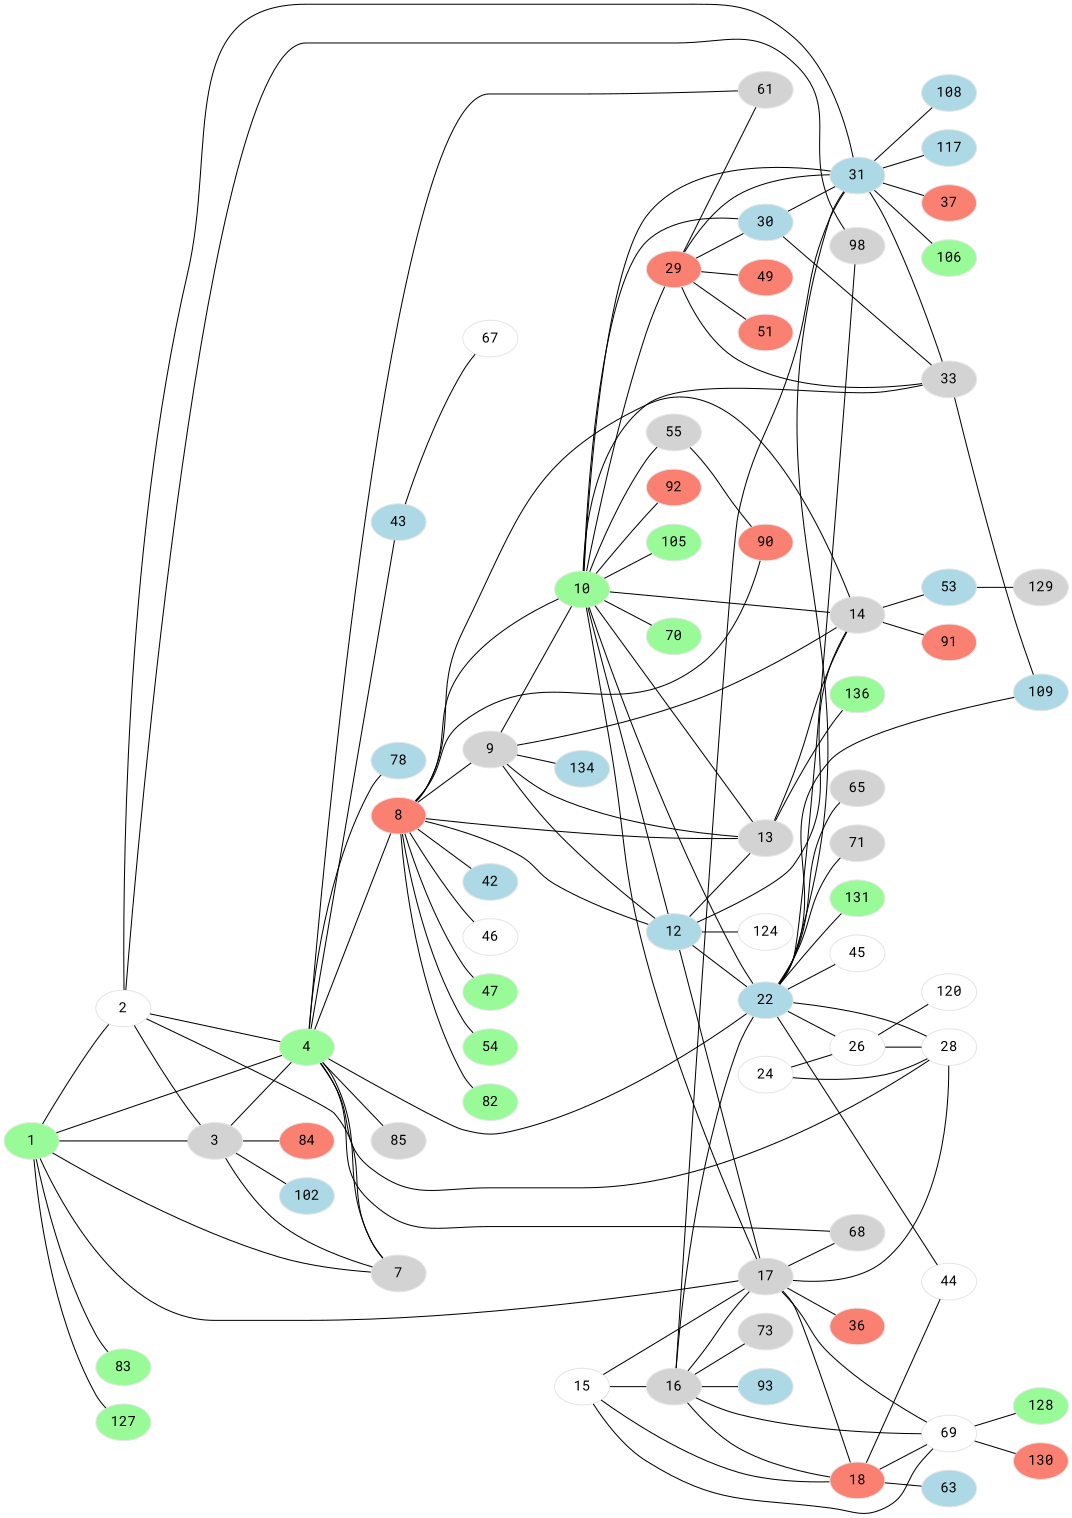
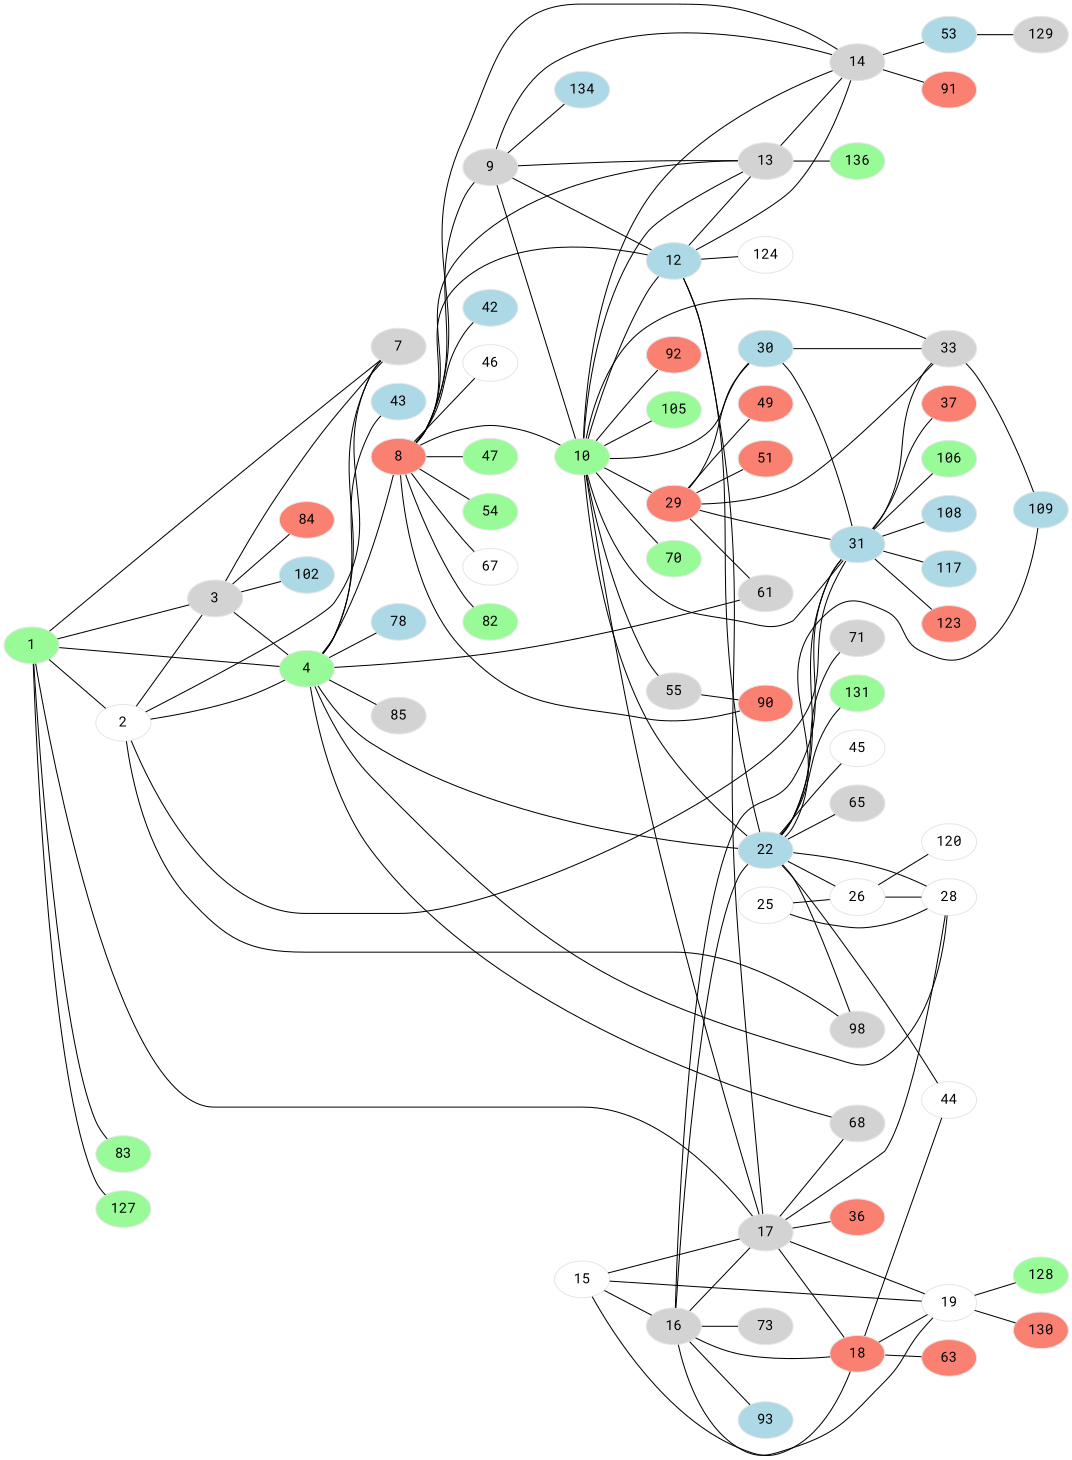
edge "67" -- "43": now "67" -- "8"
node "123": added
node "24": label "24" -> "25"
node "69": label "69" -> "19"
node "63": fillcolor lightblue -> salmon
